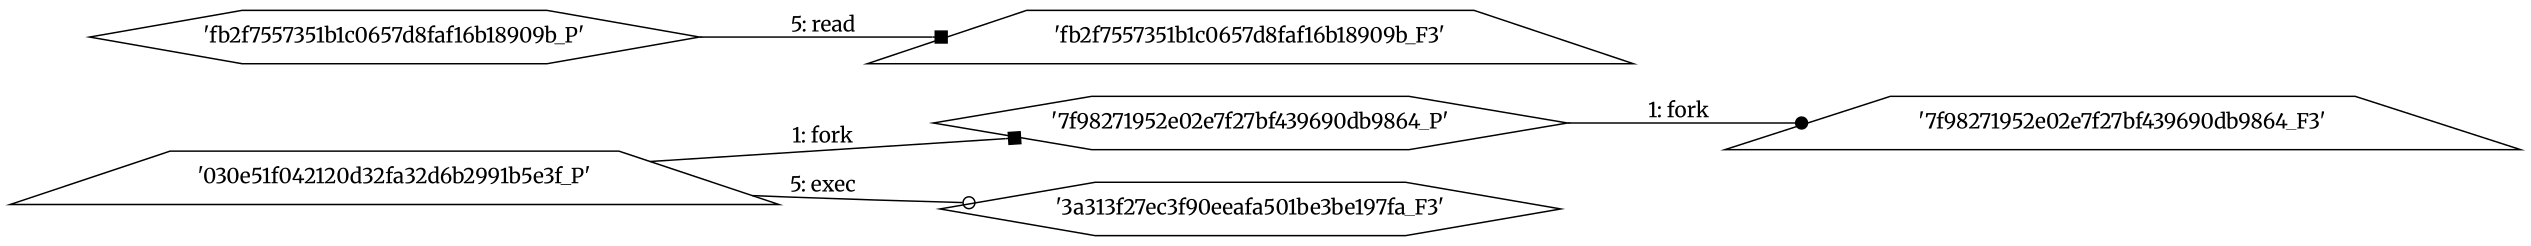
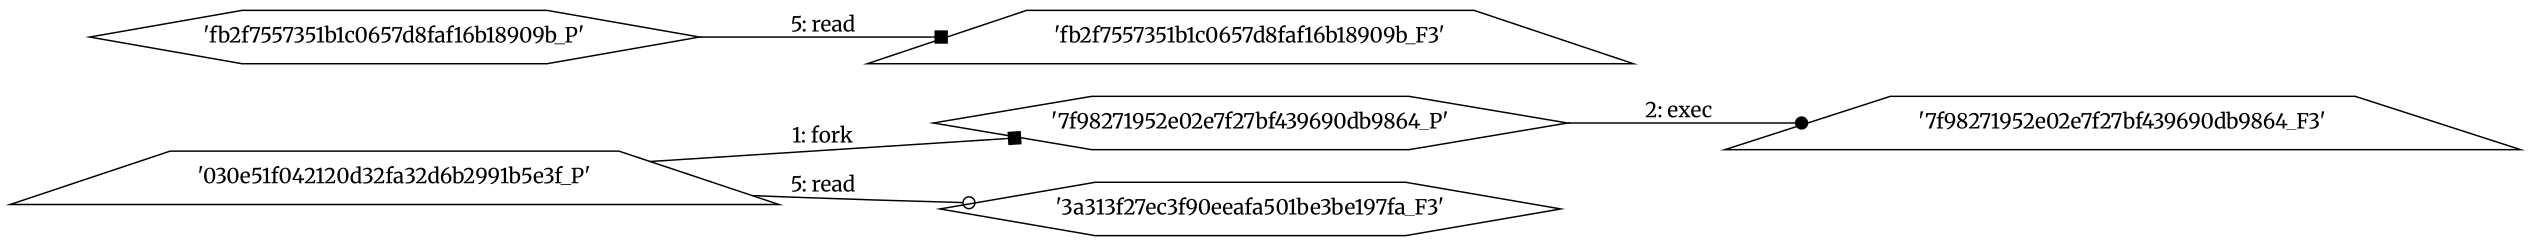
edge "'7f98271952e02e7f27bf439690db9864_P'" -> "'7f98271952e02e7f27bf439690db9864_F3'": label "1: fork" -> "2: exec"
edge "'030e51f042120d32fa32d6b2991b5e3f_P'" -> "'3a313f27ec3f90eeafa501be3be197fa_F3'": label "5: exec" -> "5: read"
